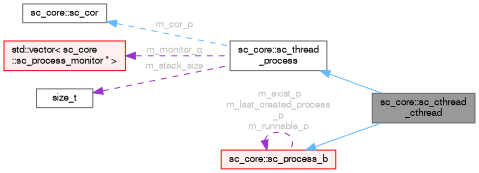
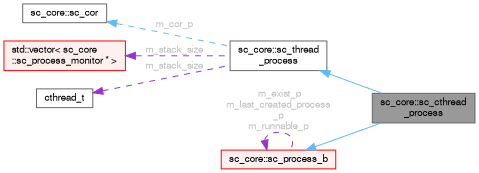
edge "sc_core::sc_thread _process" -> "std::vector< sc_core ::sc_process_monitor * >": label " m_monitor_q" -> " m_stack_size"
node "size_t": label "size_t" -> "cthread_t"
node "sc_core::sc_cthread _cthread": label "sc_core::sc_cthread _cthread" -> "sc_core::sc_cthread _process"
